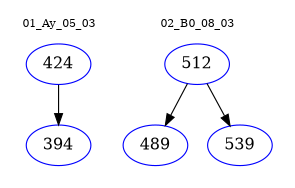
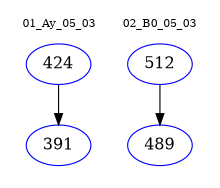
cluster "02_B0_08_03": label "02_B0_08_03" -> "02_B0_05_03"
node "394": label "394" -> "391"
node "539": removed
